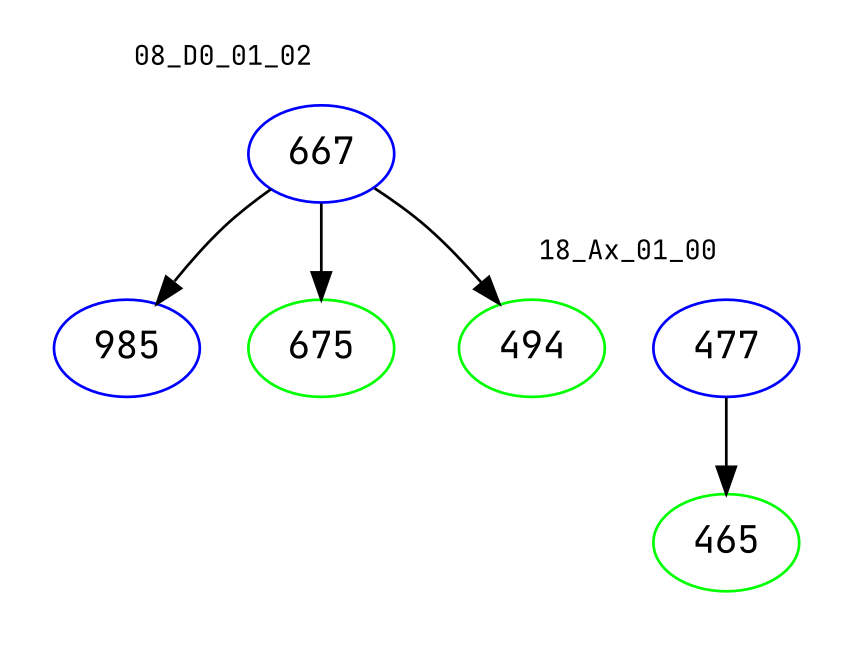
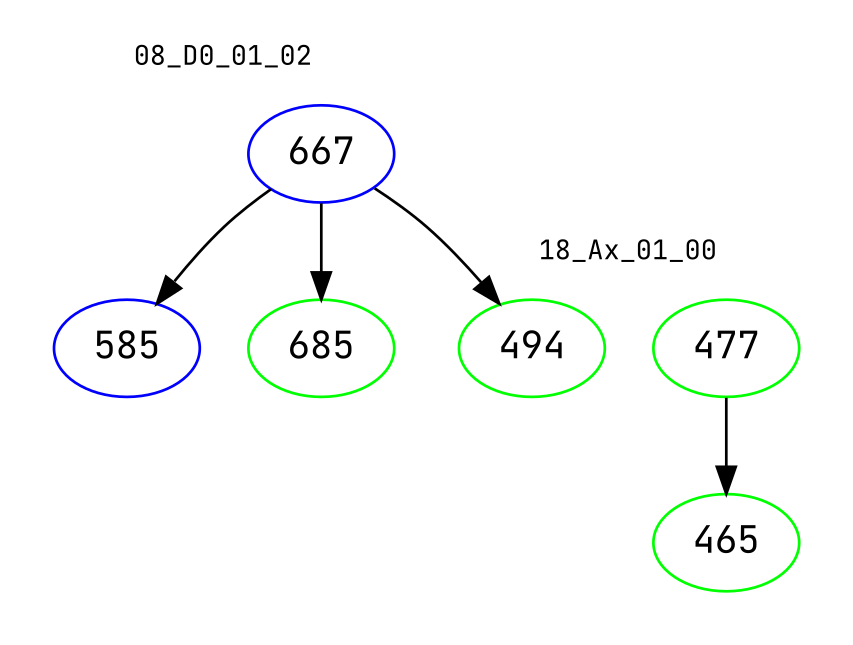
node "985": label "985" -> "585"
node "675": label "675" -> "685"
node "477": color blue -> green
